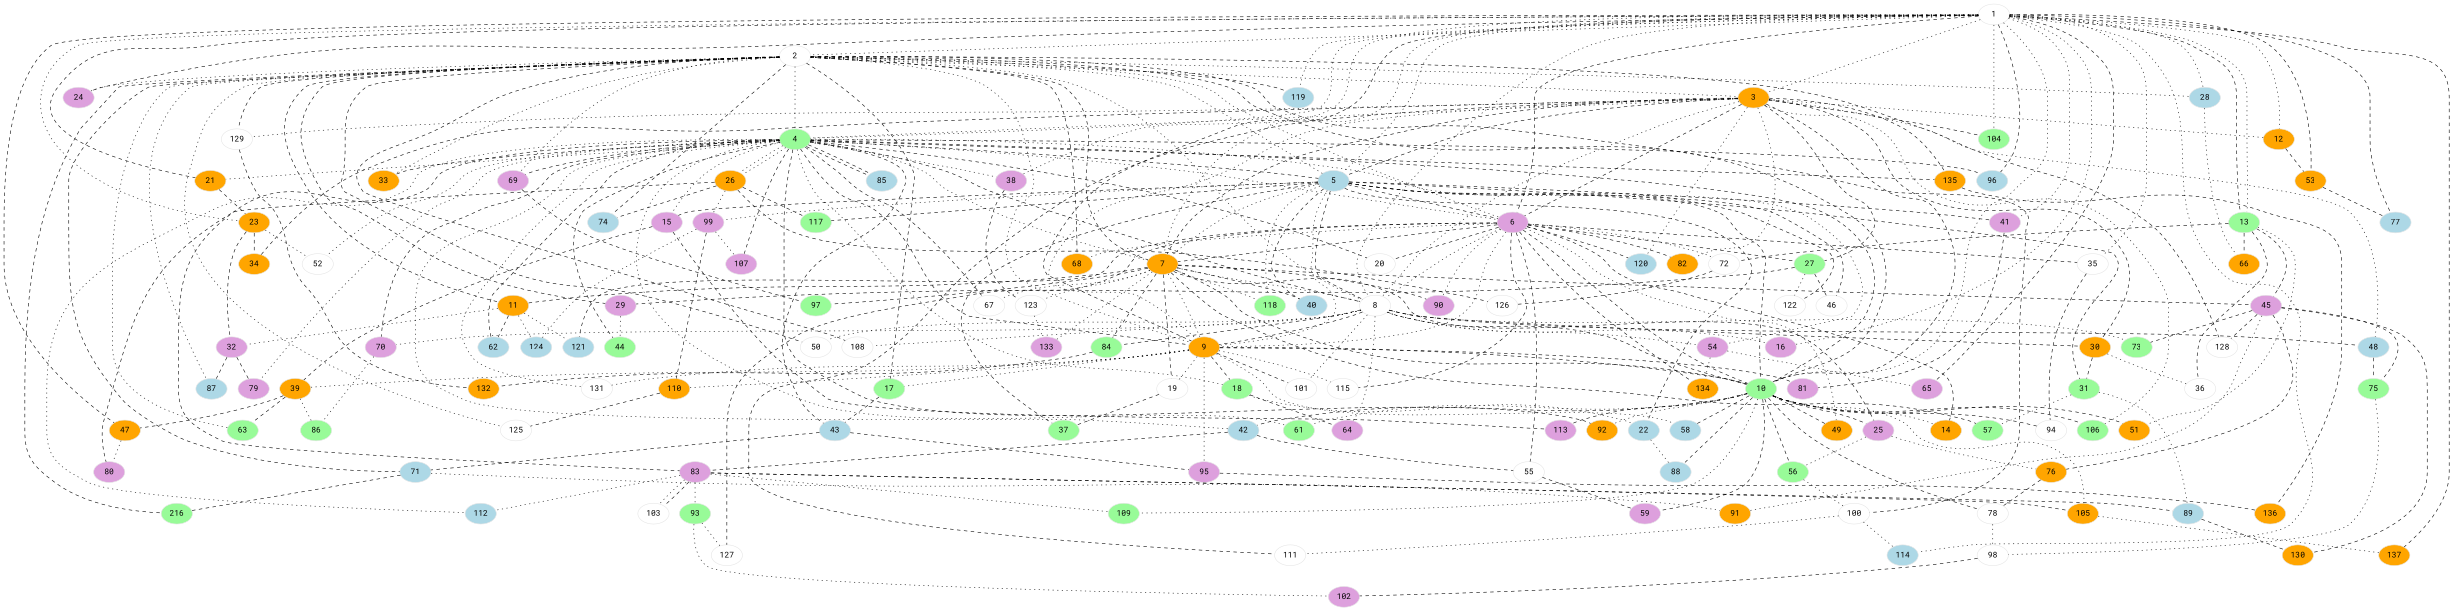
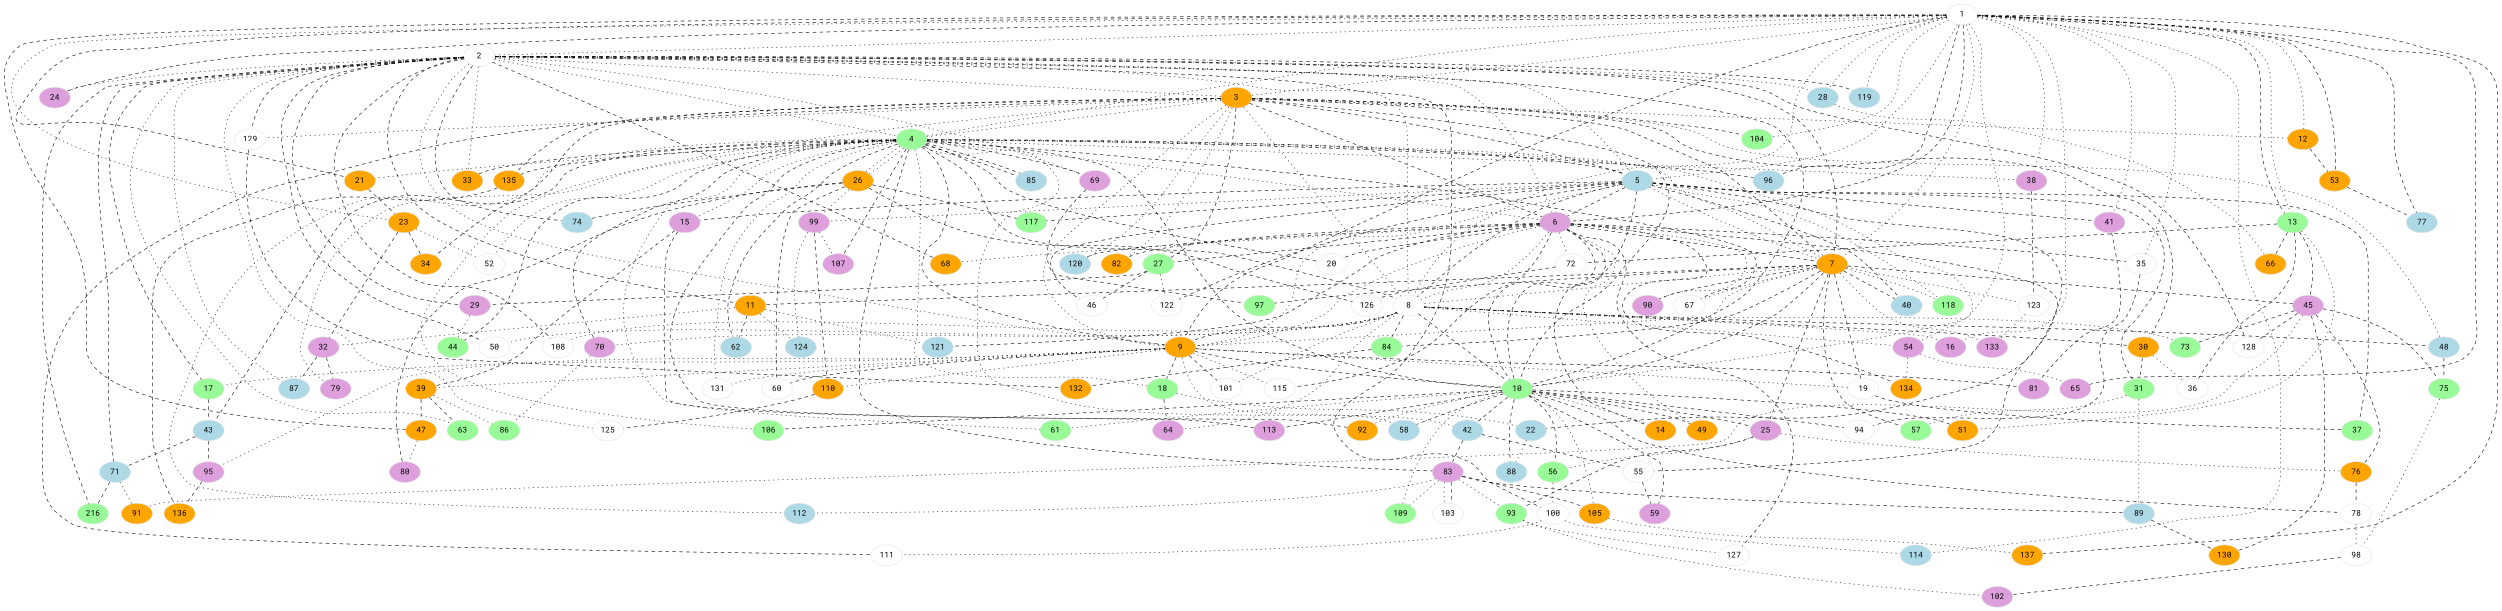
node "60": added
edge "25" -- "93": added
